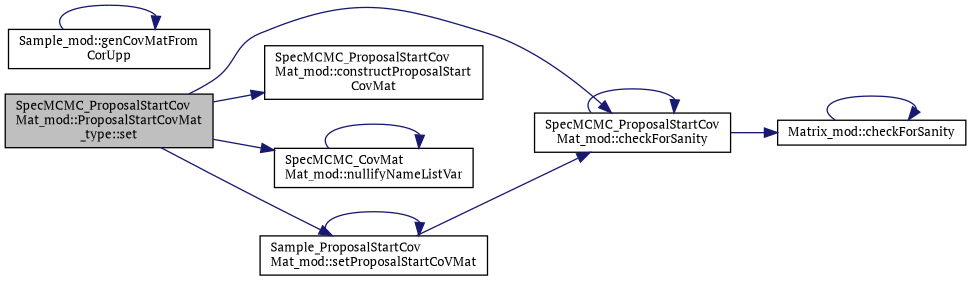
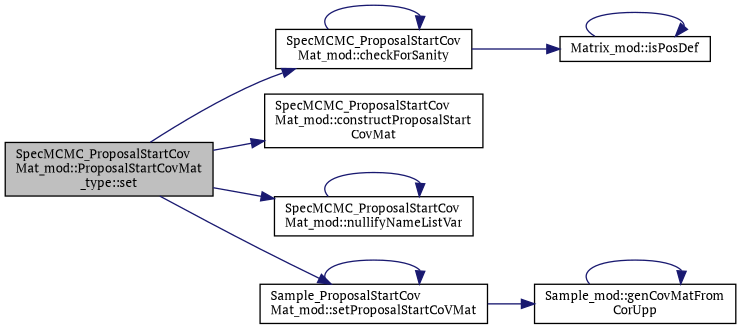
node "Matrix_mod::checkForSanity": label "Matrix_mod::checkForSanity" -> "Matrix_mod::isPosDef"
node "SpecMCMC_CovMat Mat_mod::nullifyNameListVar": label "SpecMCMC_CovMat Mat_mod::nullifyNameListVar" -> "SpecMCMC_ProposalStartCov Mat_mod::nullifyNameListVar"
edge "Sample_ProposalStartCov Mat_mod::setProposalStartCoVMat" -> "SpecMCMC_ProposalStartCov Mat_mod::checkForSanity": now "Sample_ProposalStartCov Mat_mod::setProposalStartCoVMat" -> "Sample_mod::genCovMatFrom CorUpp"
